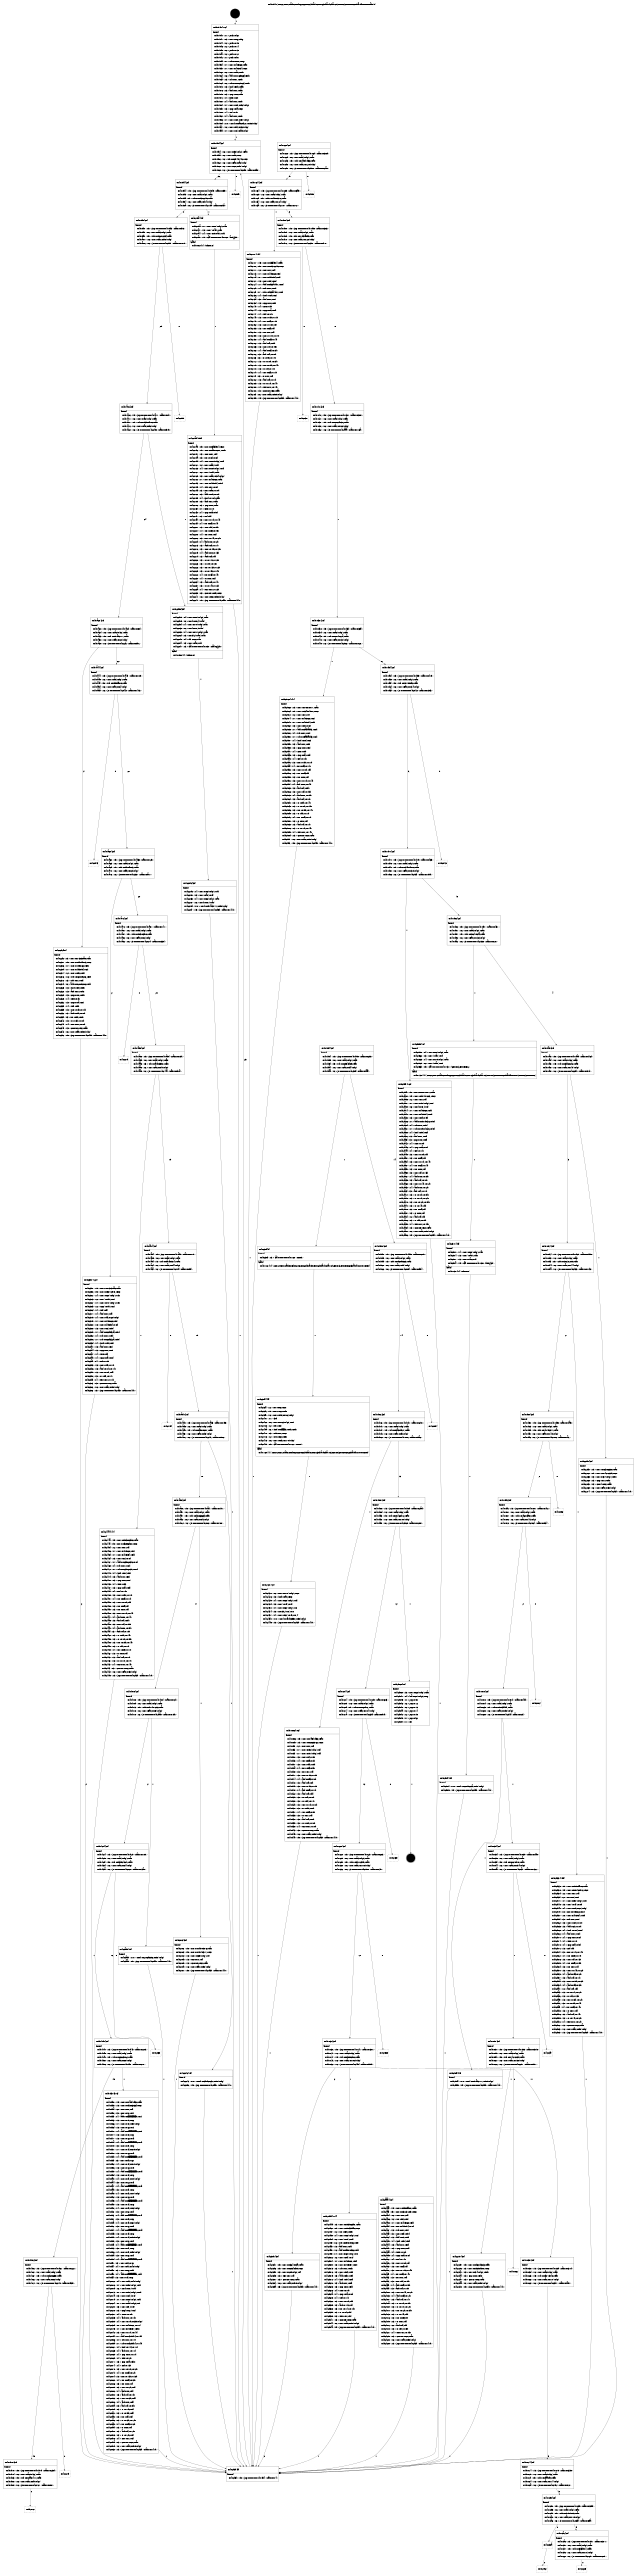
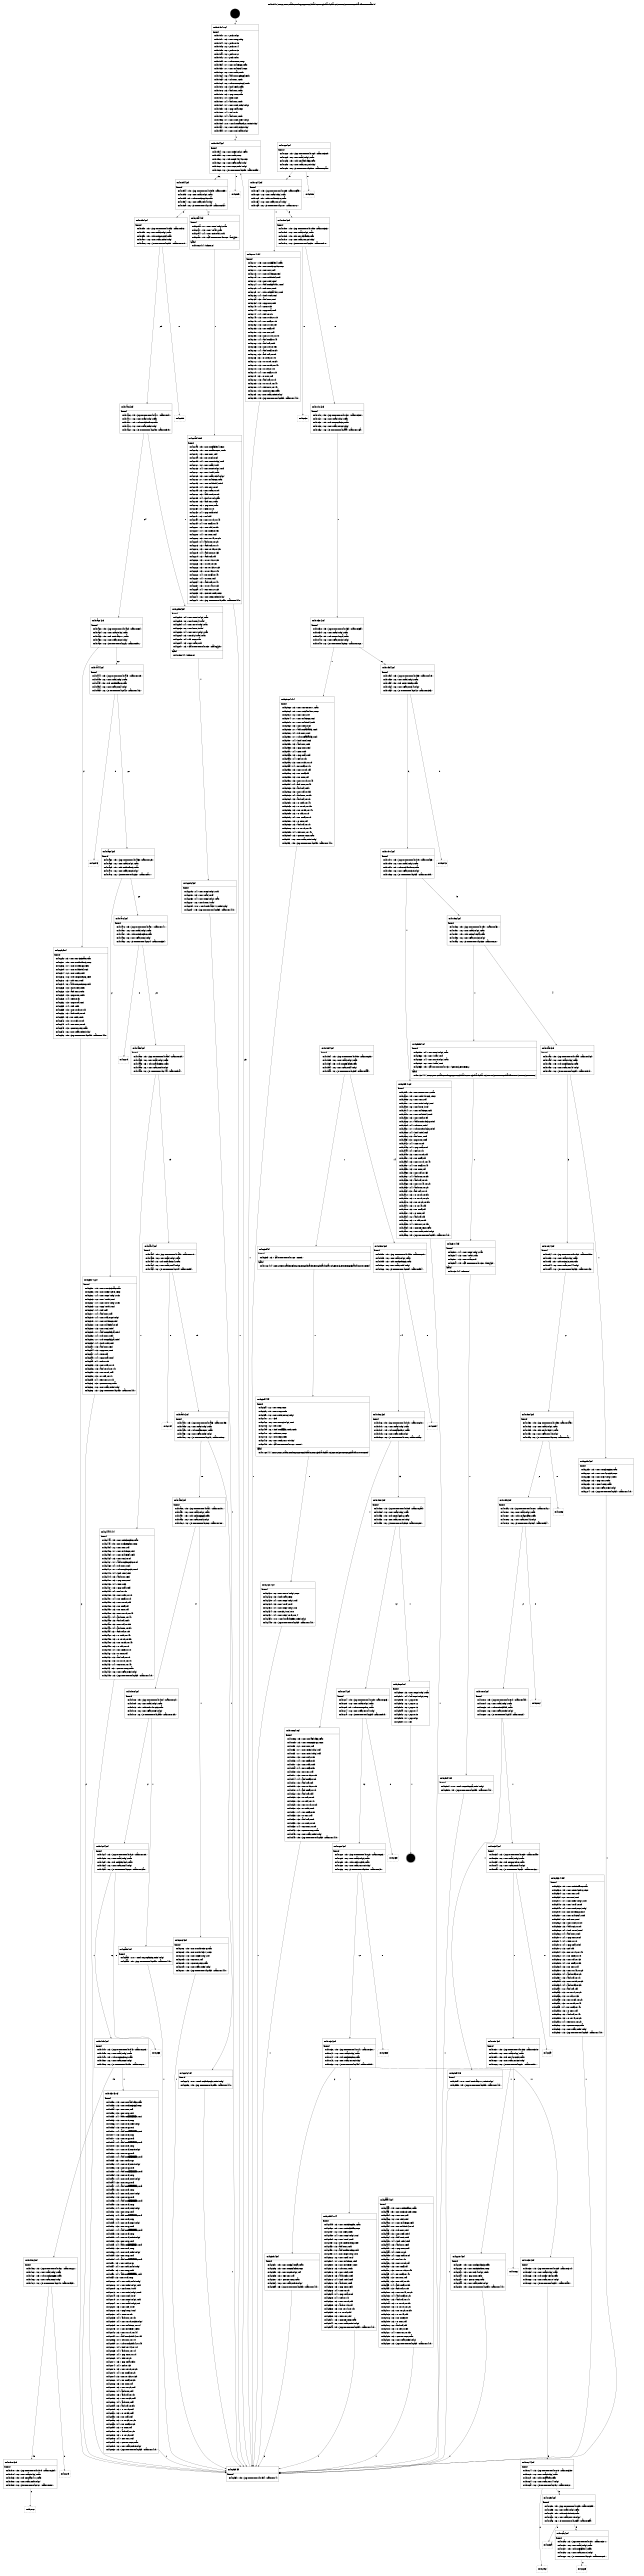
edge "0x401dc4 [28]" -> "0x402b33 [155]": removed, label "1"
edge "0x40283a" -> "0x402752": now "0x401c74 [28]" -> "0x402752"
